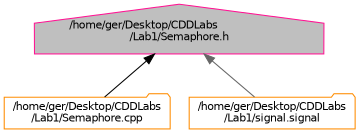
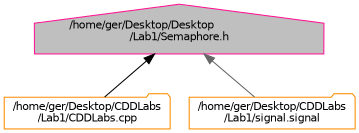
node "/home/ger/Desktop/CDDLabs /Lab1/Semaphore.h": label "/home/ger/Desktop/CDDLabs /Lab1/Semaphore.h" -> "/home/ger/Desktop/Desktop /Lab1/Semaphore.h"
node "/home/ger/Desktop/CDDLabs /Lab1/Semaphore.cpp": label "/home/ger/Desktop/CDDLabs /Lab1/Semaphore.cpp" -> "/home/ger/Desktop/CDDLabs /Lab1/CDDLabs.cpp"
